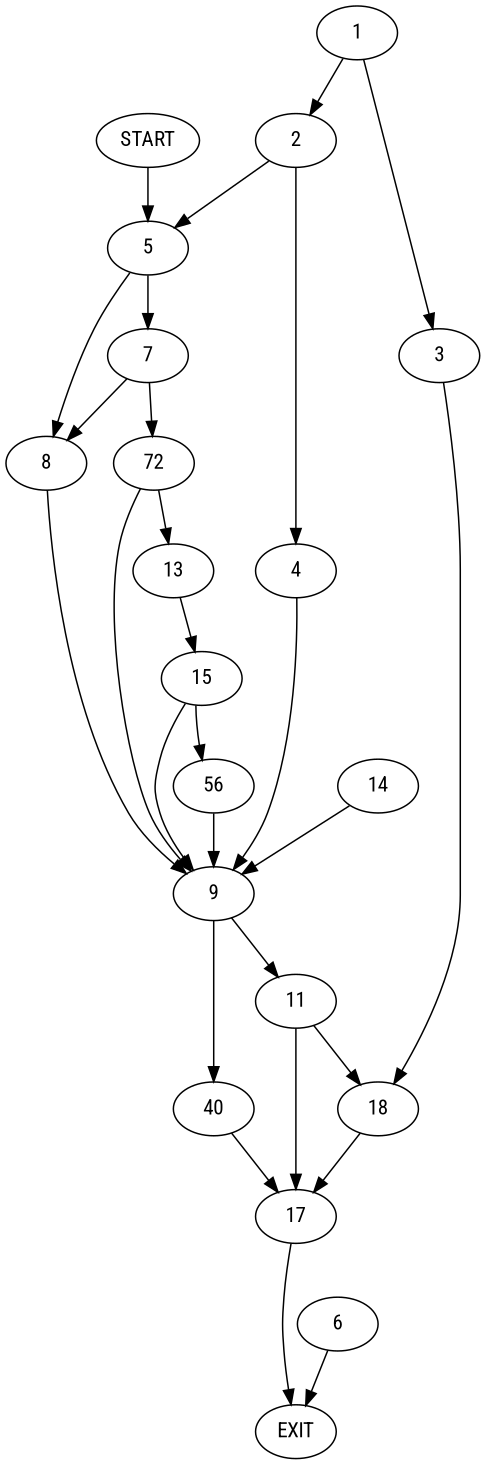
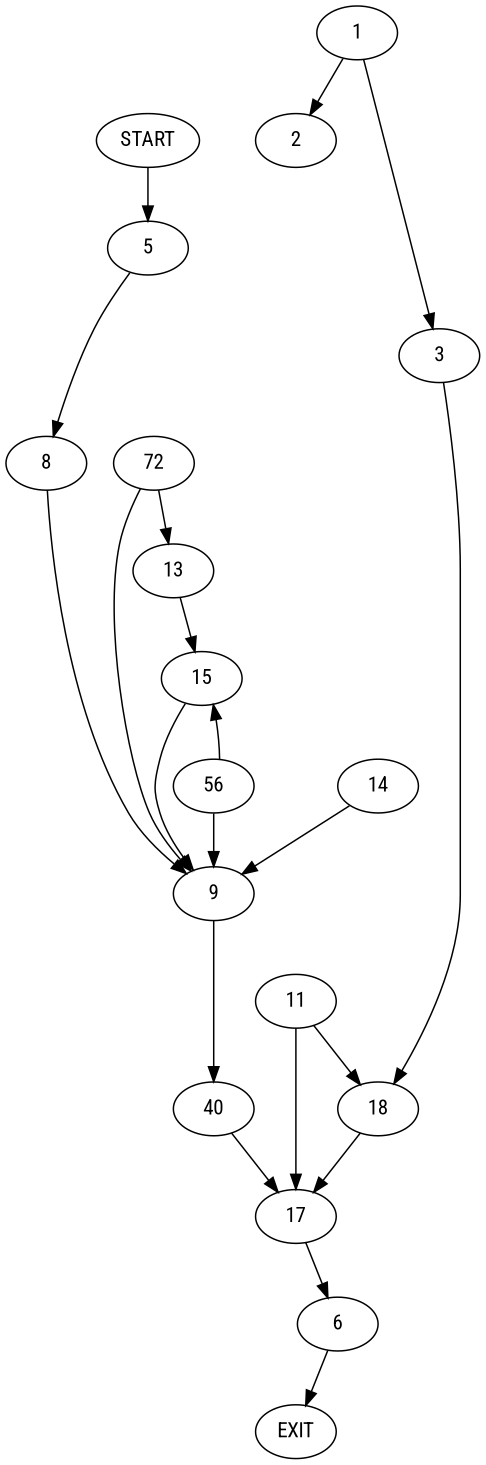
edge "2" -> "5": removed
node "7": removed
node "4": removed
edge "15" -> "56": reversed
edge "9" -> "11": removed
edge "17" -> "EXIT": now "17" -> "6"
